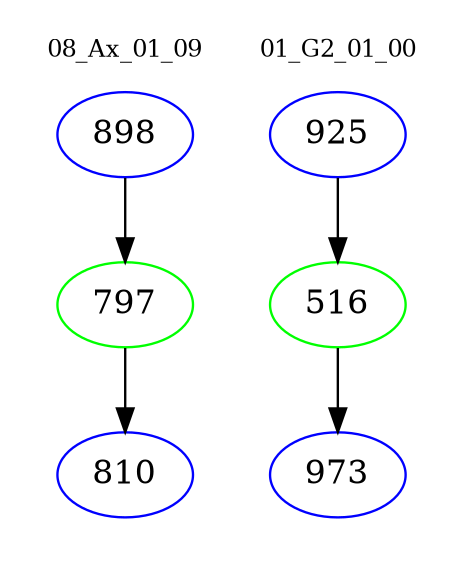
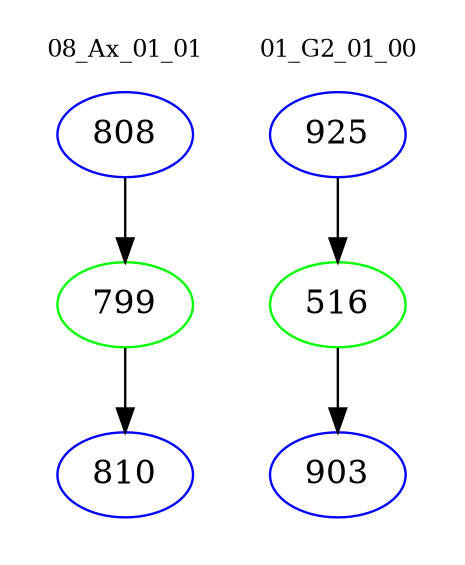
cluster "08_Ax_01_09": label "08_Ax_01_09" -> "08_Ax_01_01"
node "898": label "898" -> "808"
node "797": label "797" -> "799"
node "973": label "973" -> "903"
